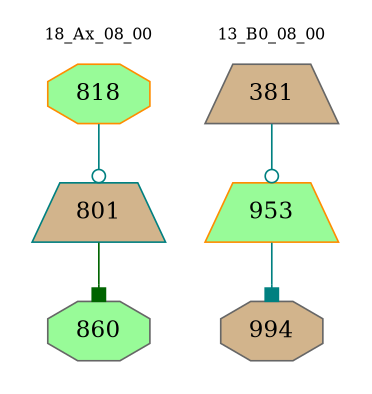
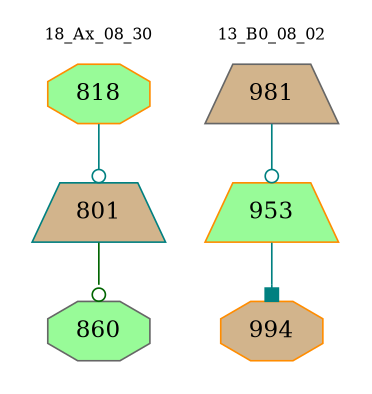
cluster "18_Ax_08_00": label "18_Ax_08_00" -> "18_Ax_08_30"
cluster "13_B0_08_00": label "13_B0_08_00" -> "13_B0_08_02"
node "381": label "381" -> "981"
edge "801" -> "860": arrowhead box -> odot
node "994": color gray40 -> darkorange
